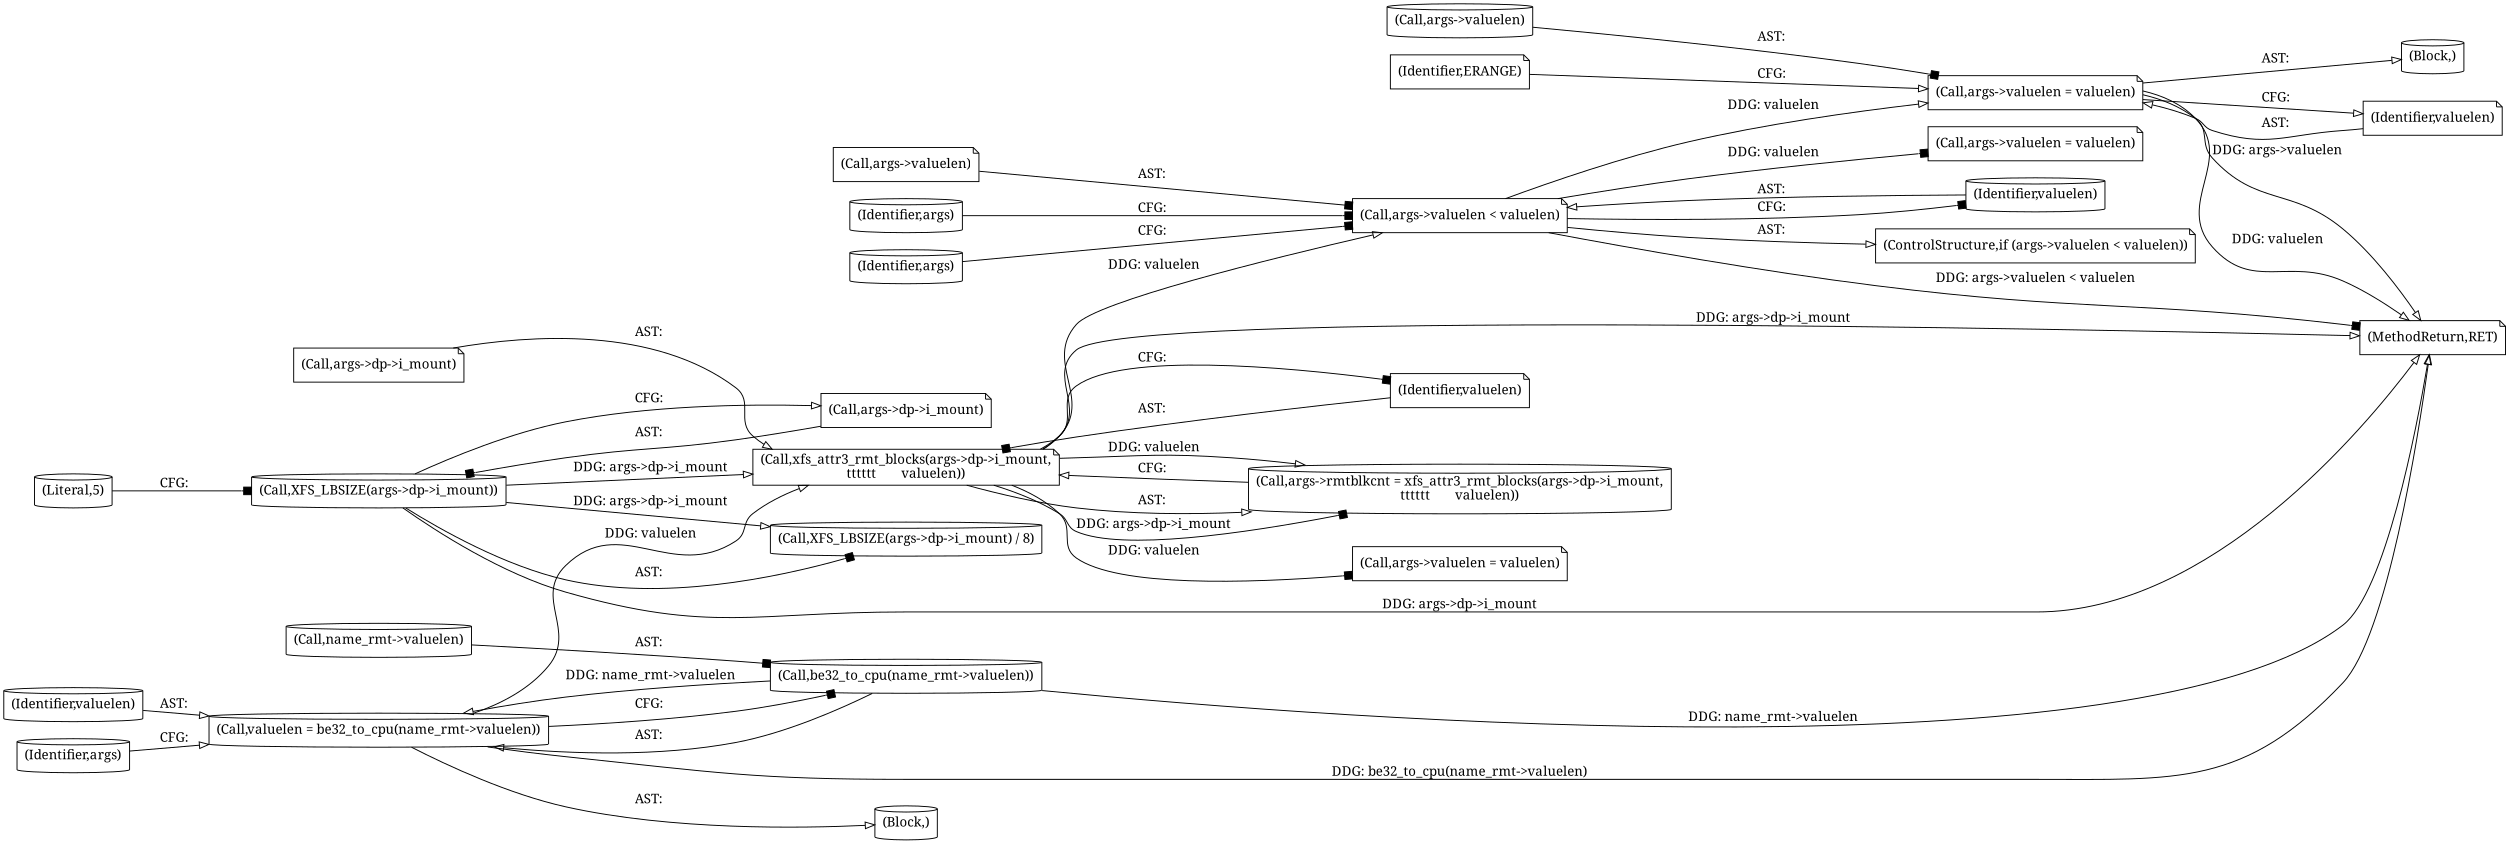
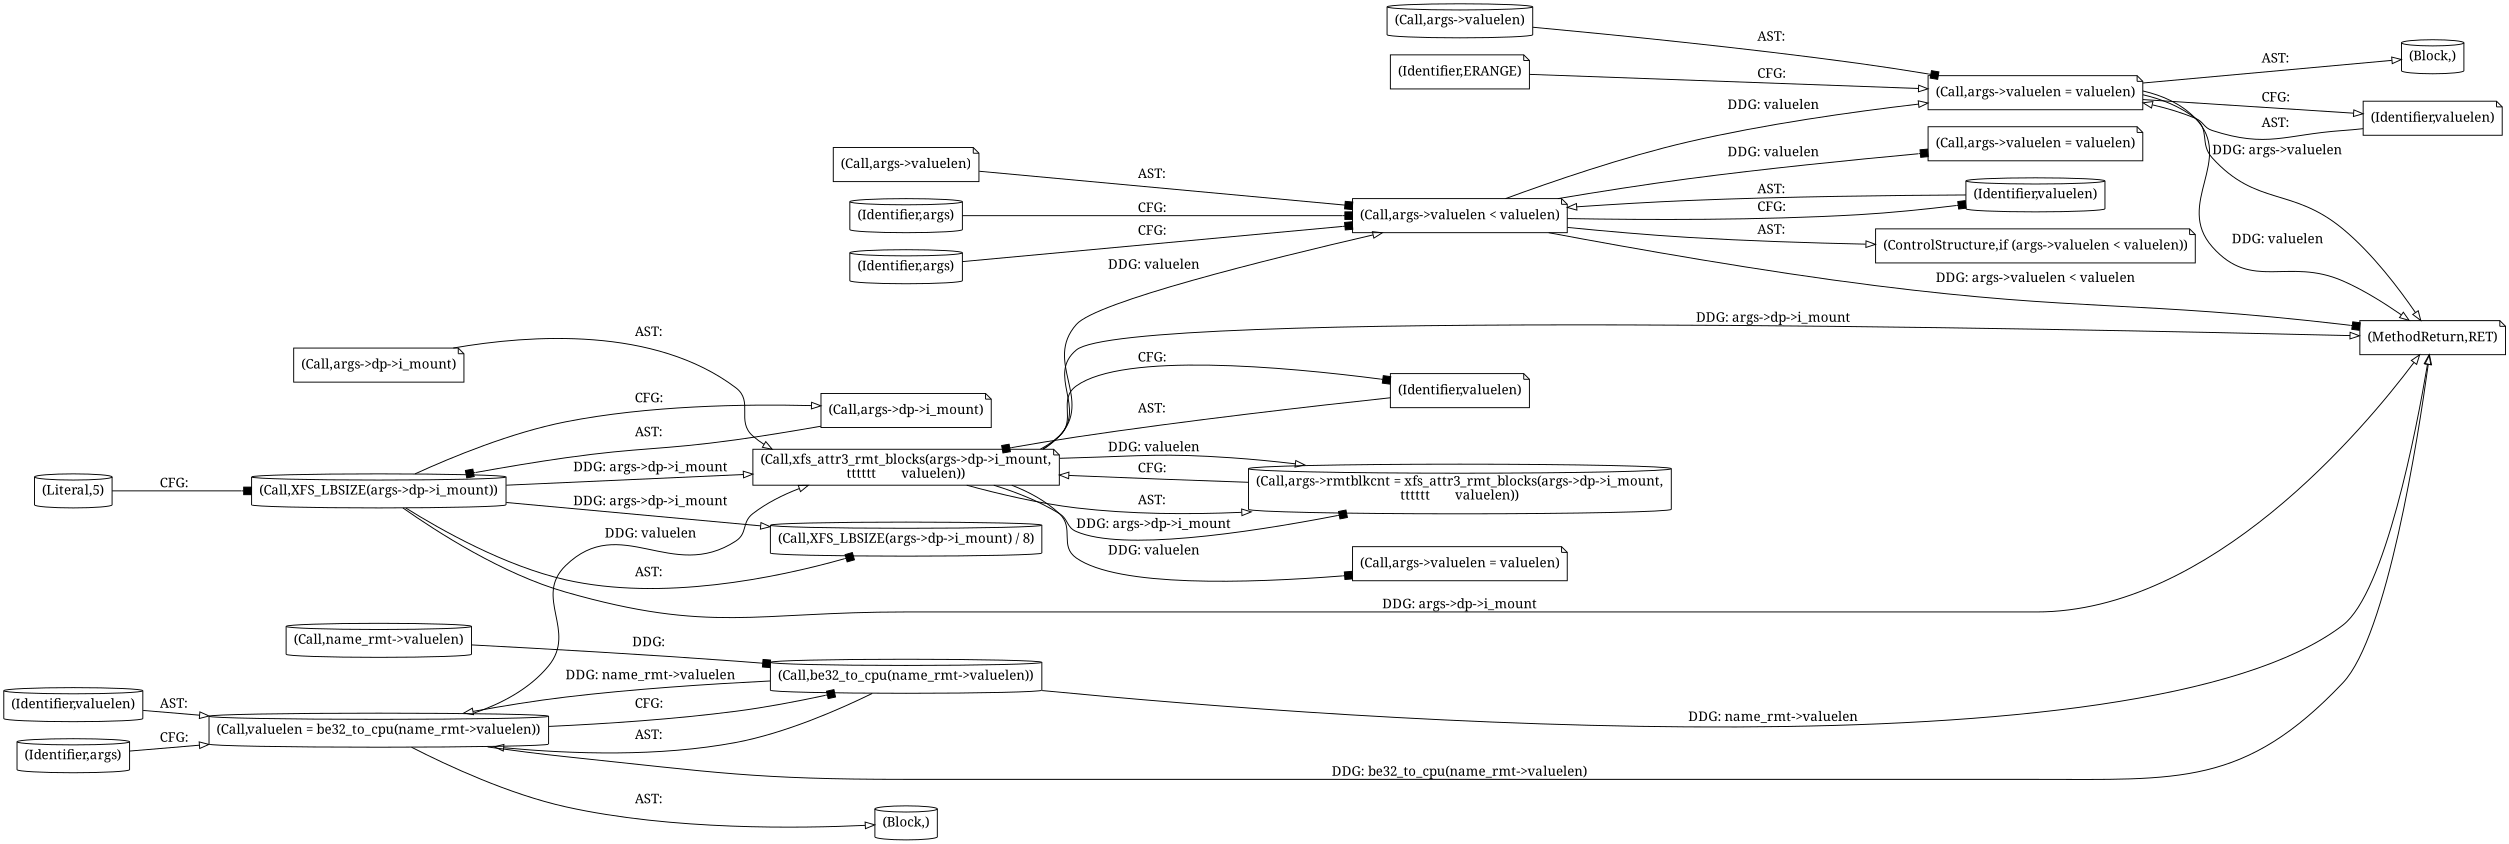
edge "(Call,name_rmt->valuelen)" -> "(Call,be32_to_cpu(name_rmt->valuelen))": label "AST: " -> "DDG: "
